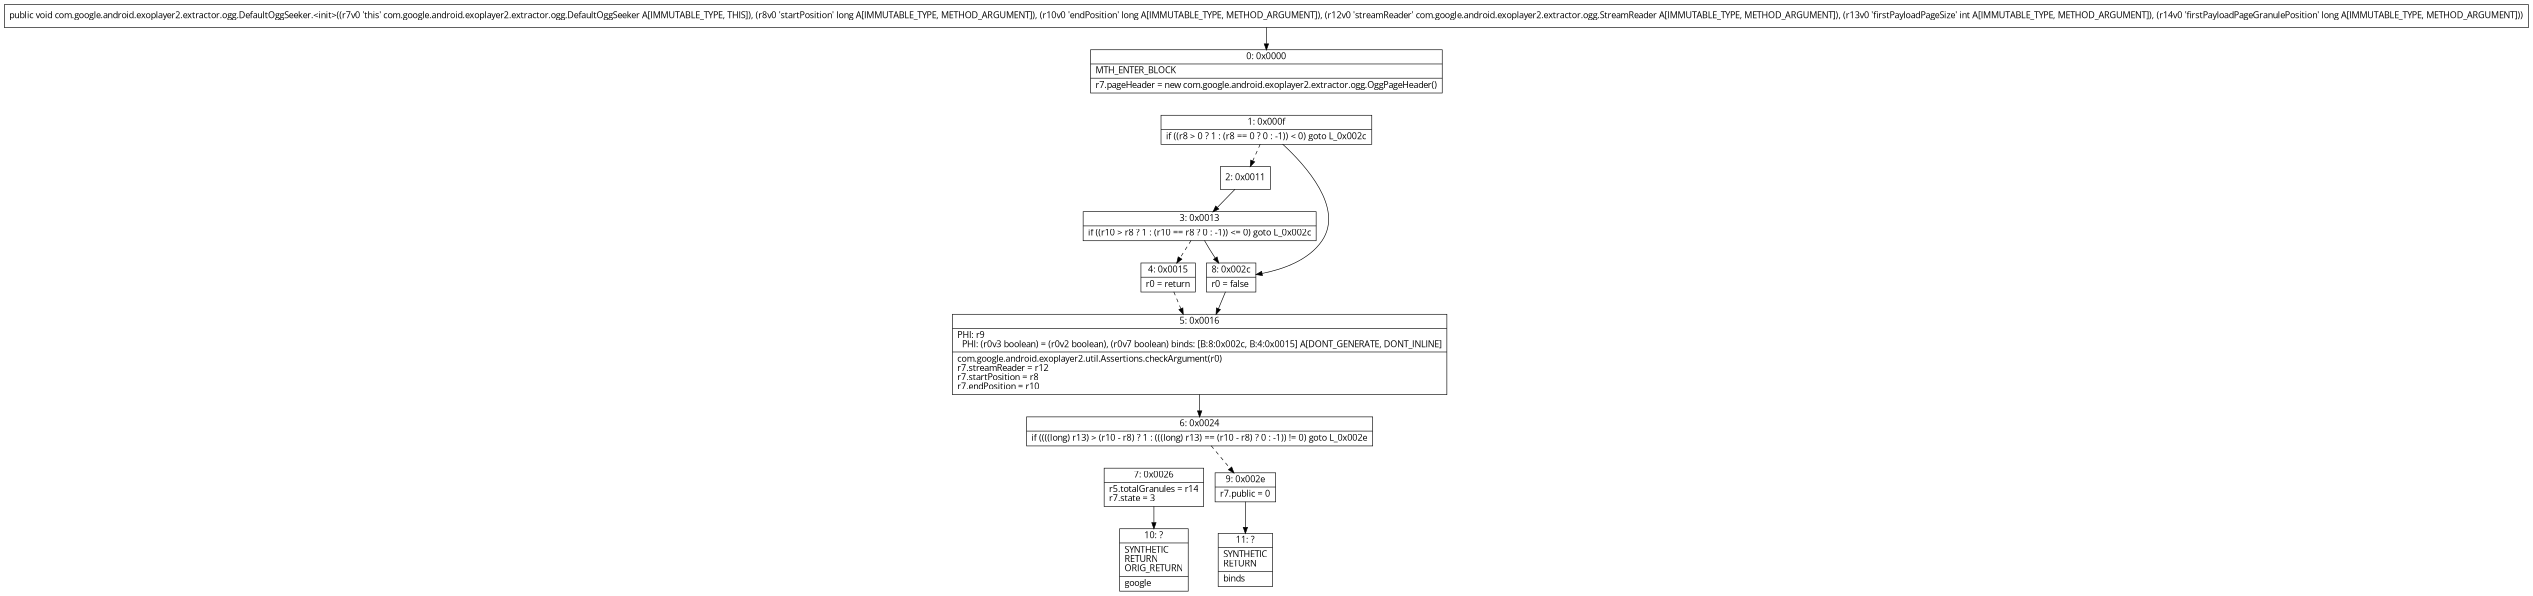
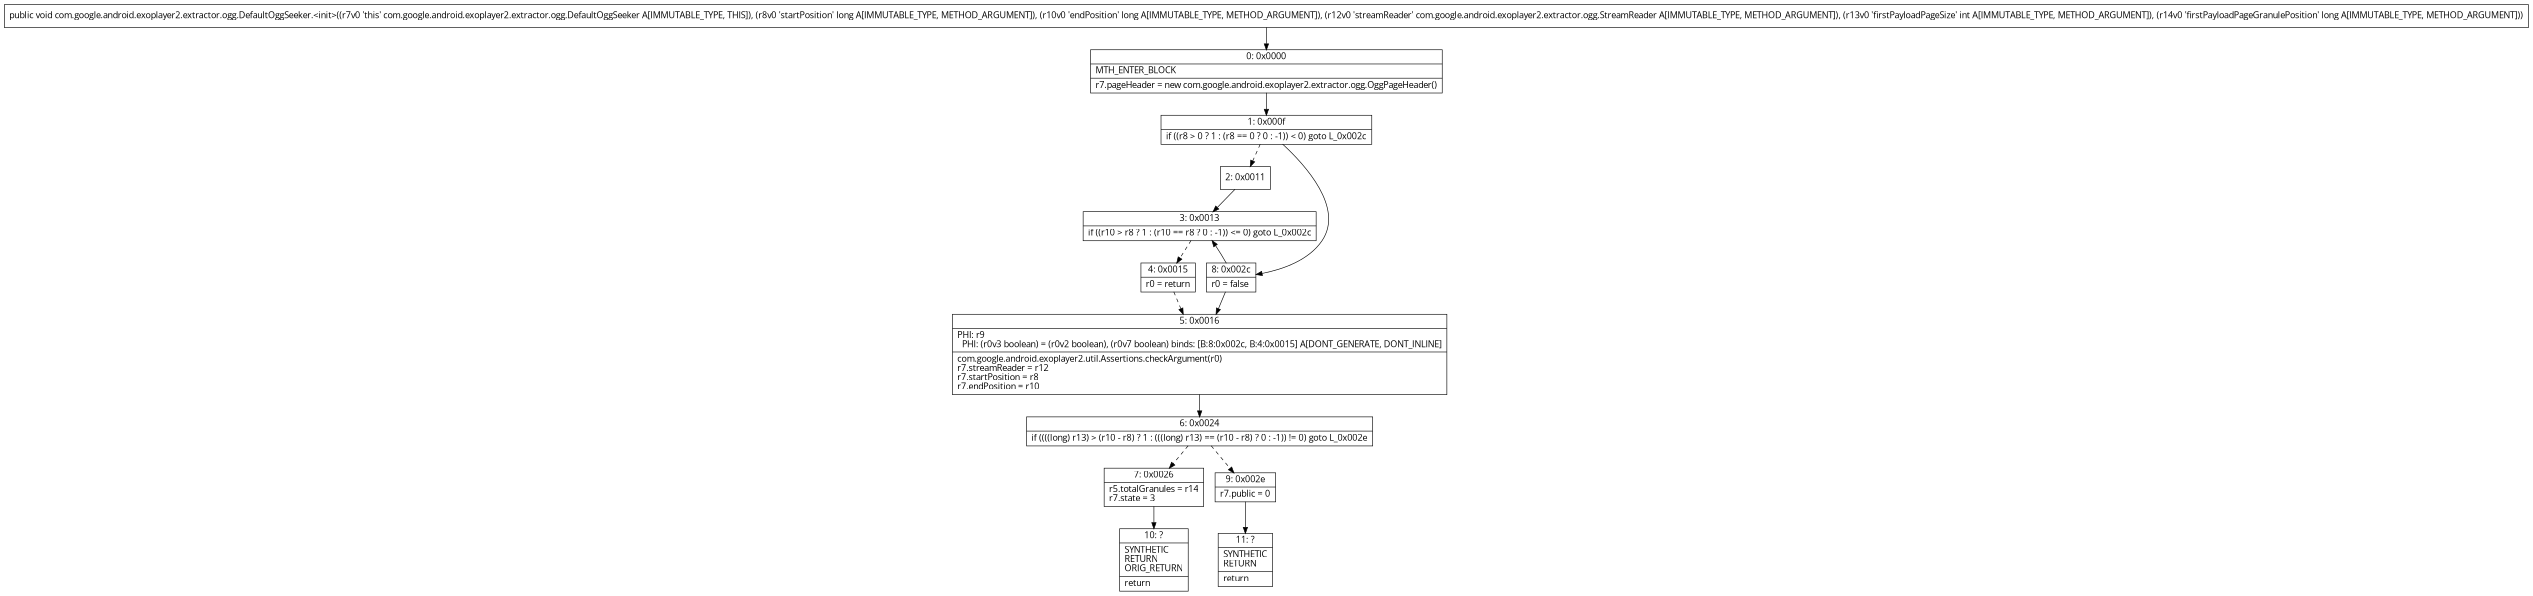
edge "0: 0x0000" -> "1: 0x000f": added
edge "3: 0x0013" -> "8: 0x002c": reversed
edge "6: 0x0024" -> "7: 0x0026": added
node "11: ?": text "binds" -> "return"
node "10: ?": text "google" -> "return"
